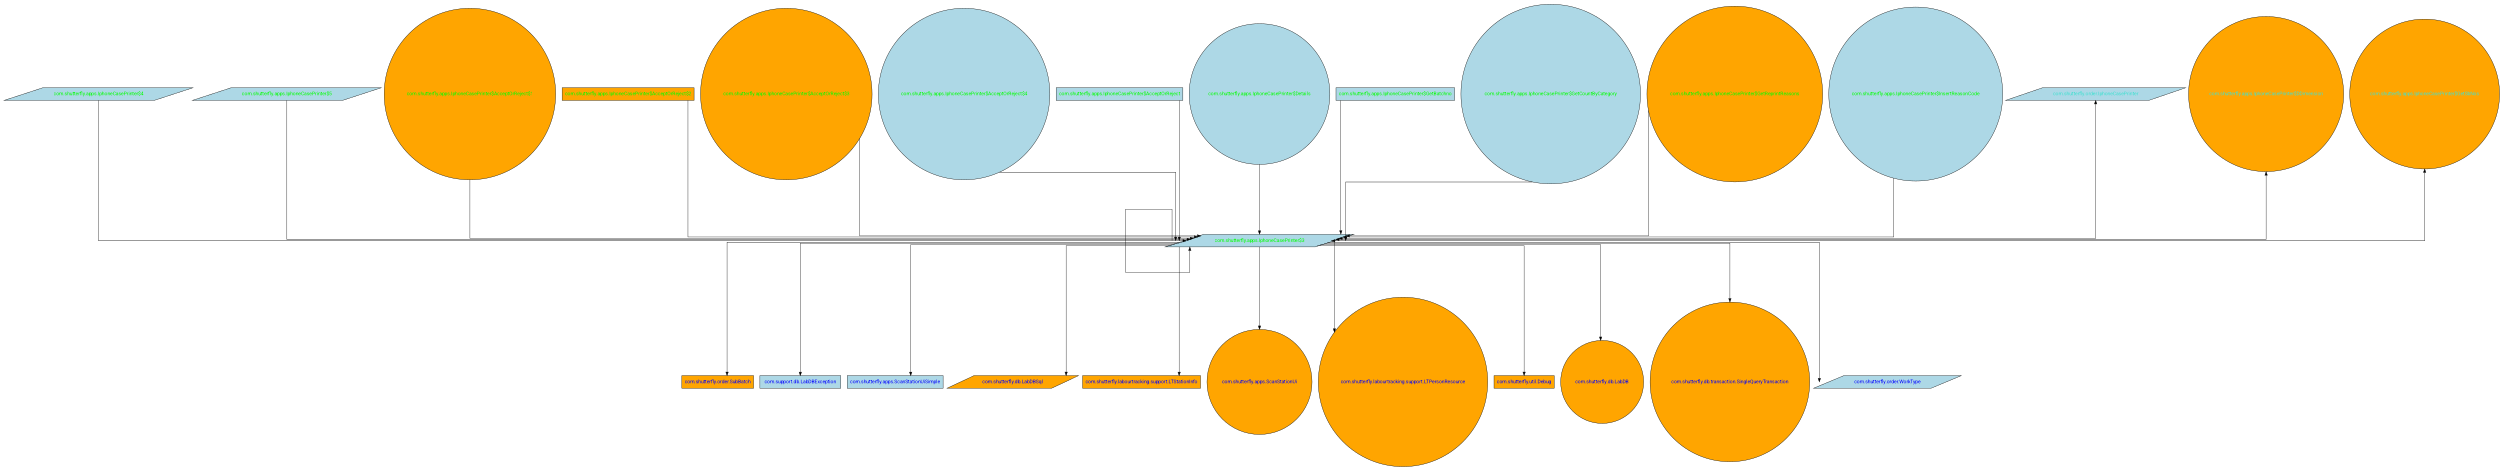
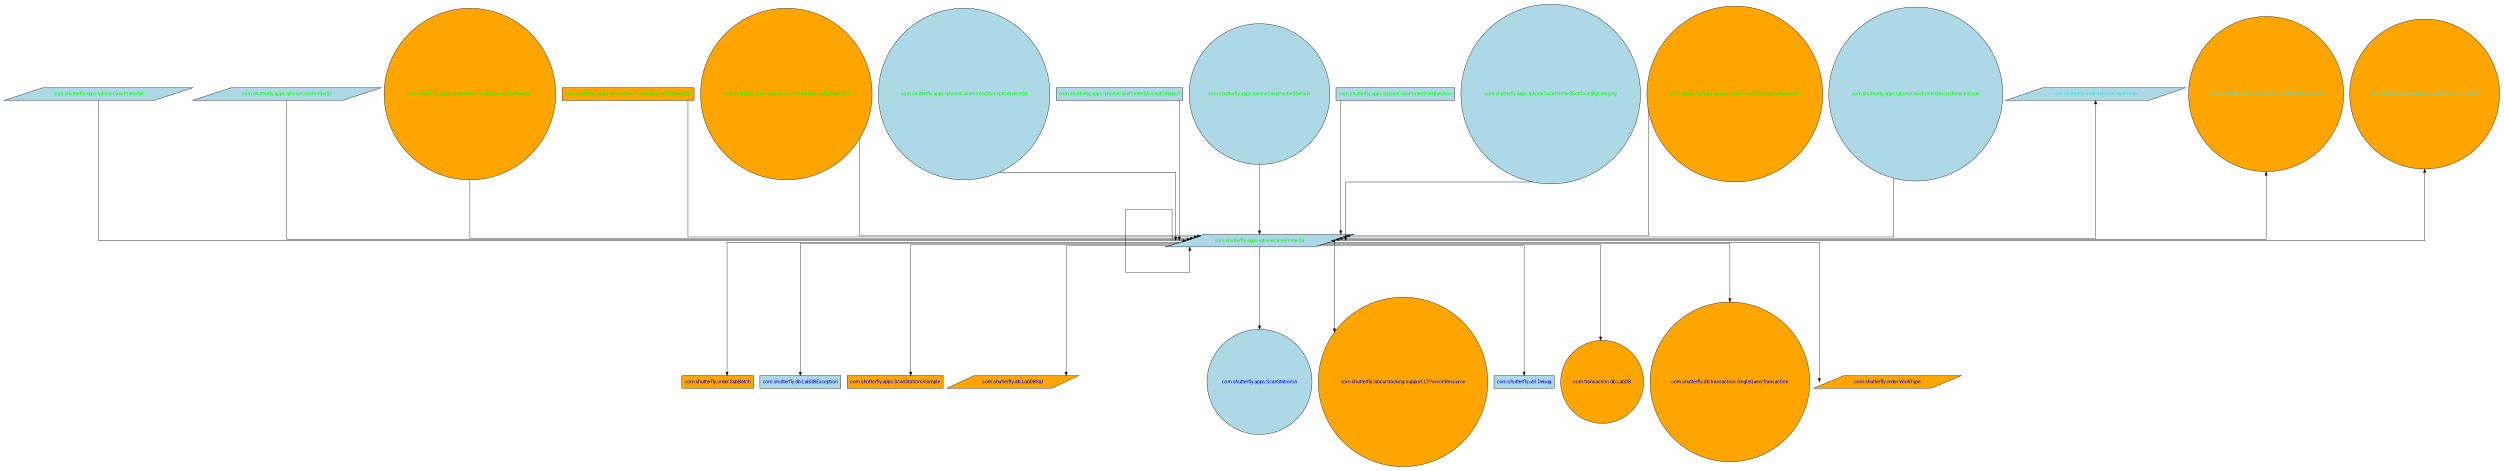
node "com.support.db.LabDBException": label "com.support.db.LabDBException" -> "com.shutterfly.db.LabDBException"
node "com.shutterfly.apps.ScanStationUiSimple": fillcolor lightblue -> orange
node "com.shutterfly.labourtracking.support.LTStationInfo": removed
node "com.shutterfly.apps.ScanStationUi": fillcolor orange -> lightblue
node "com.shutterfly.util.Debug": fillcolor orange -> lightblue
node "com.shutterfly.db.LabDB": label "com.shutterfly.db.LabDB" -> "com.transaction.db.LabDB"
node "com.shutterfly.order.WorkType": fillcolor lightblue -> orange
